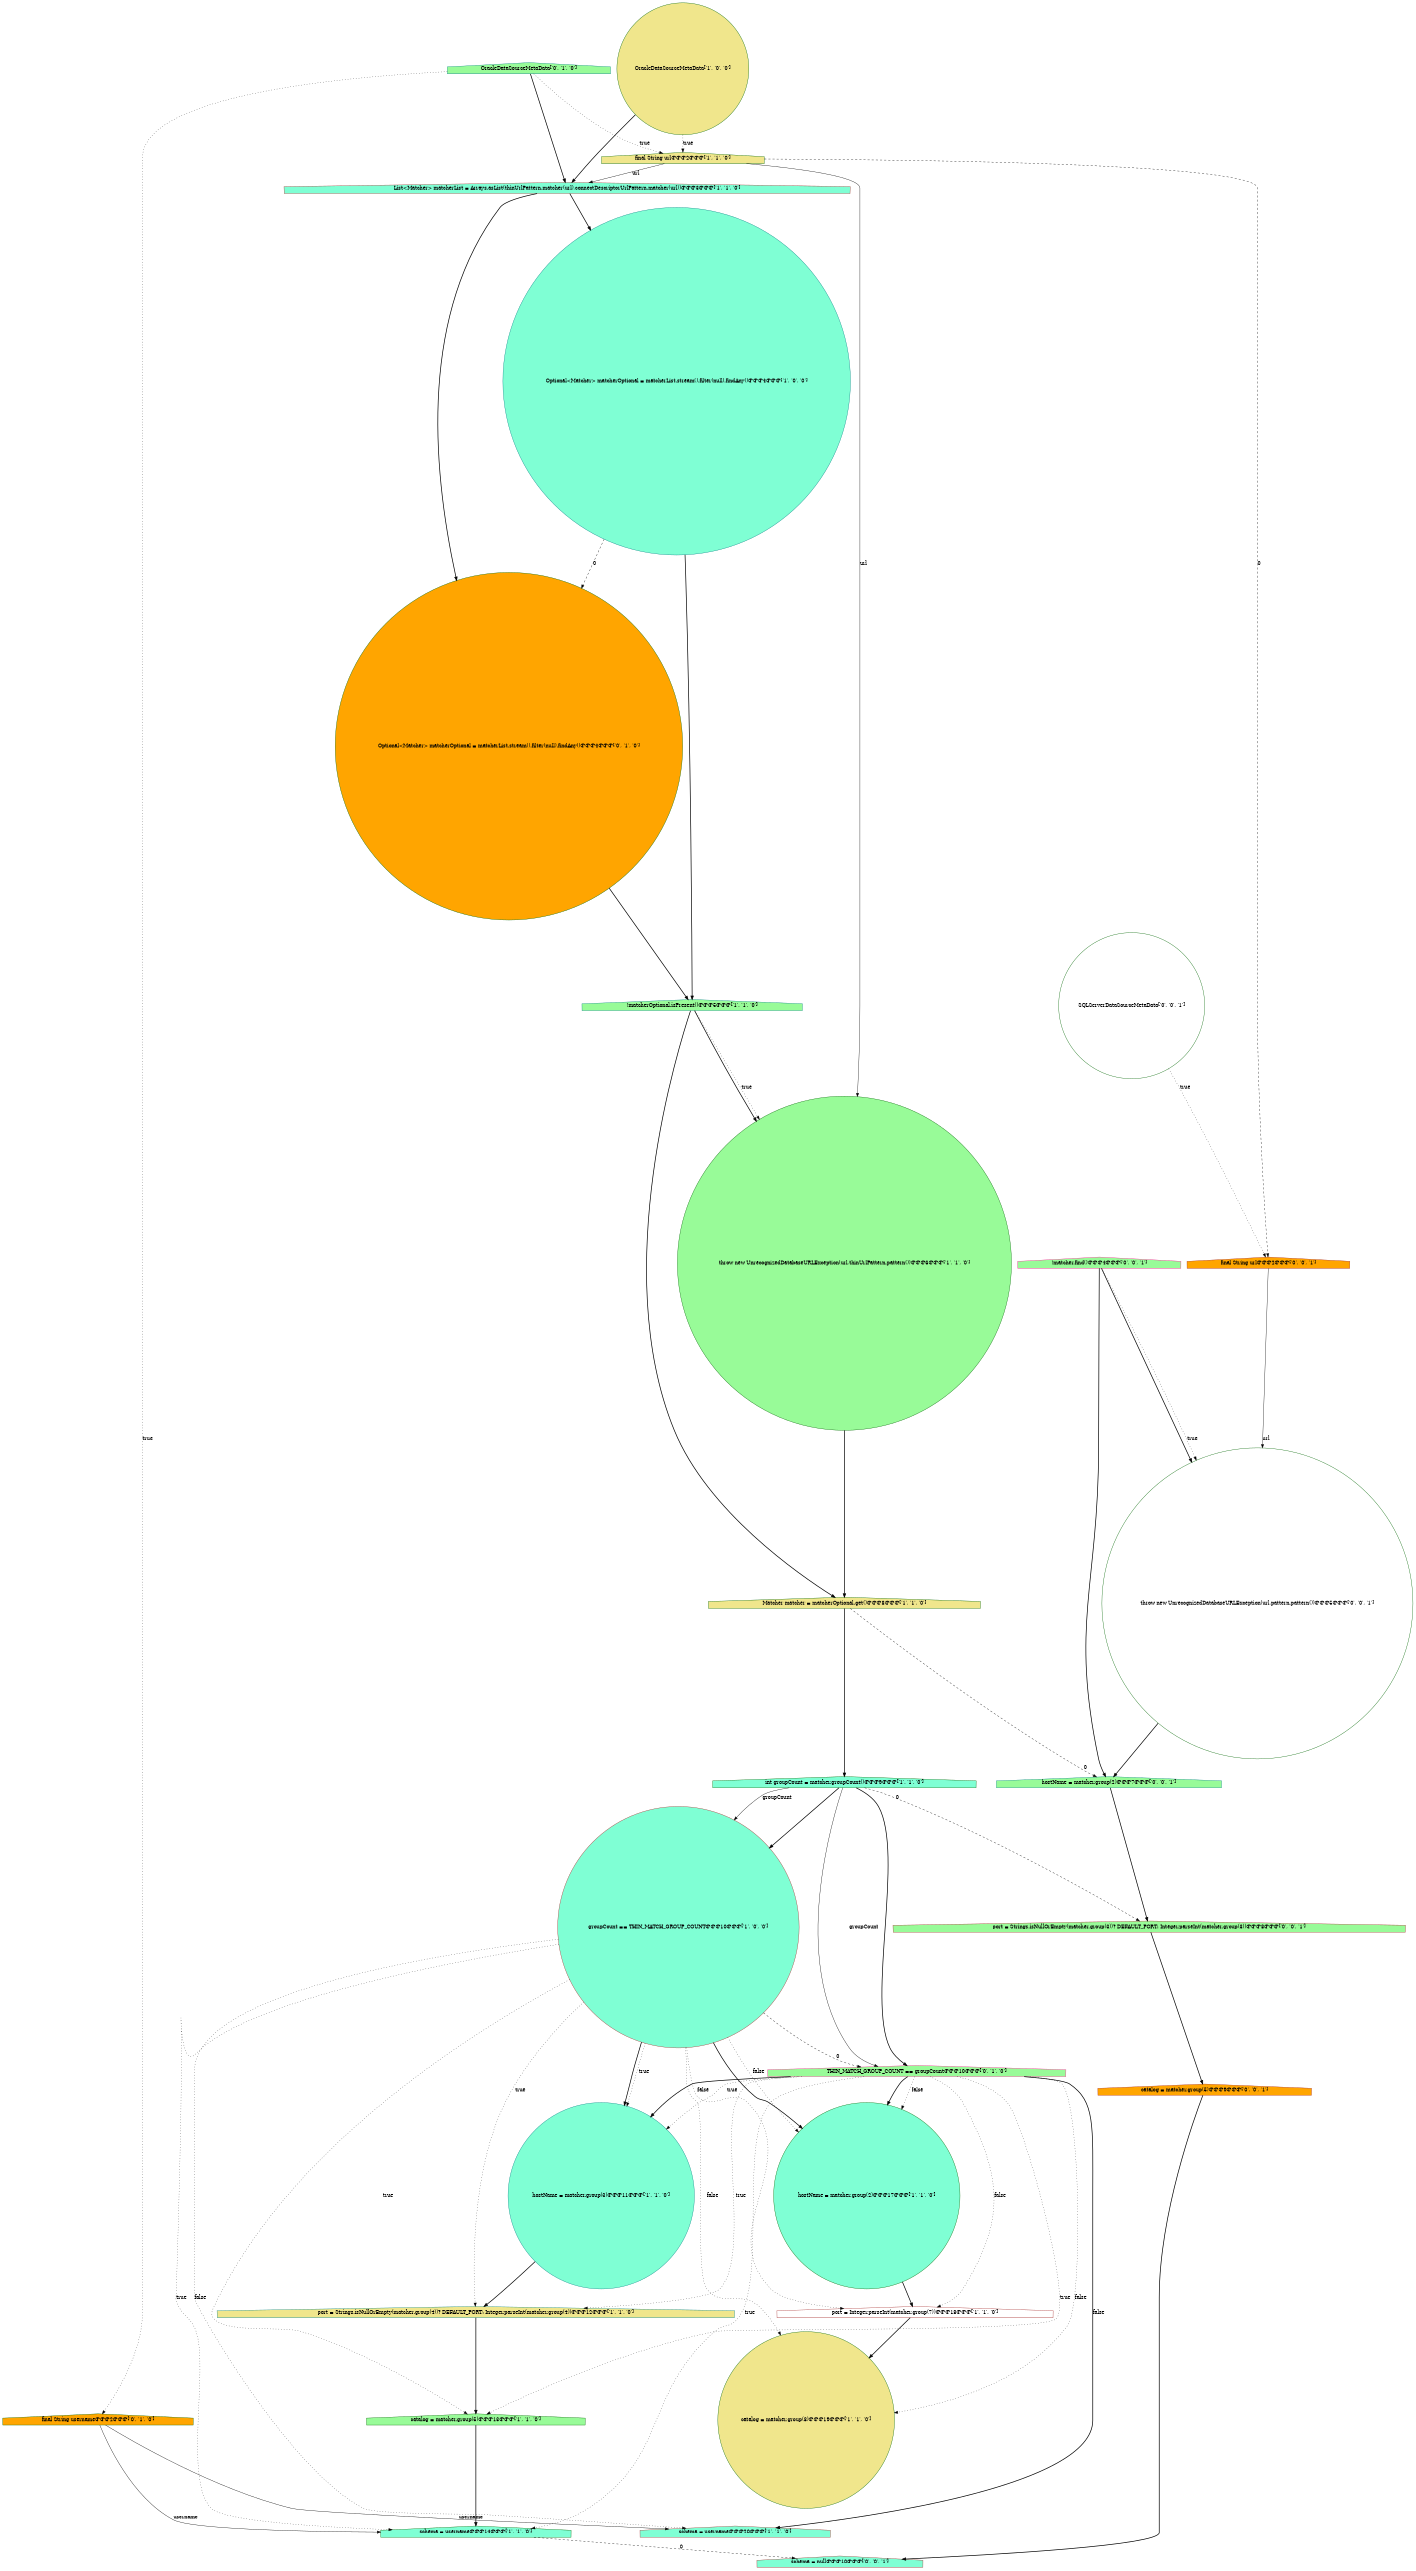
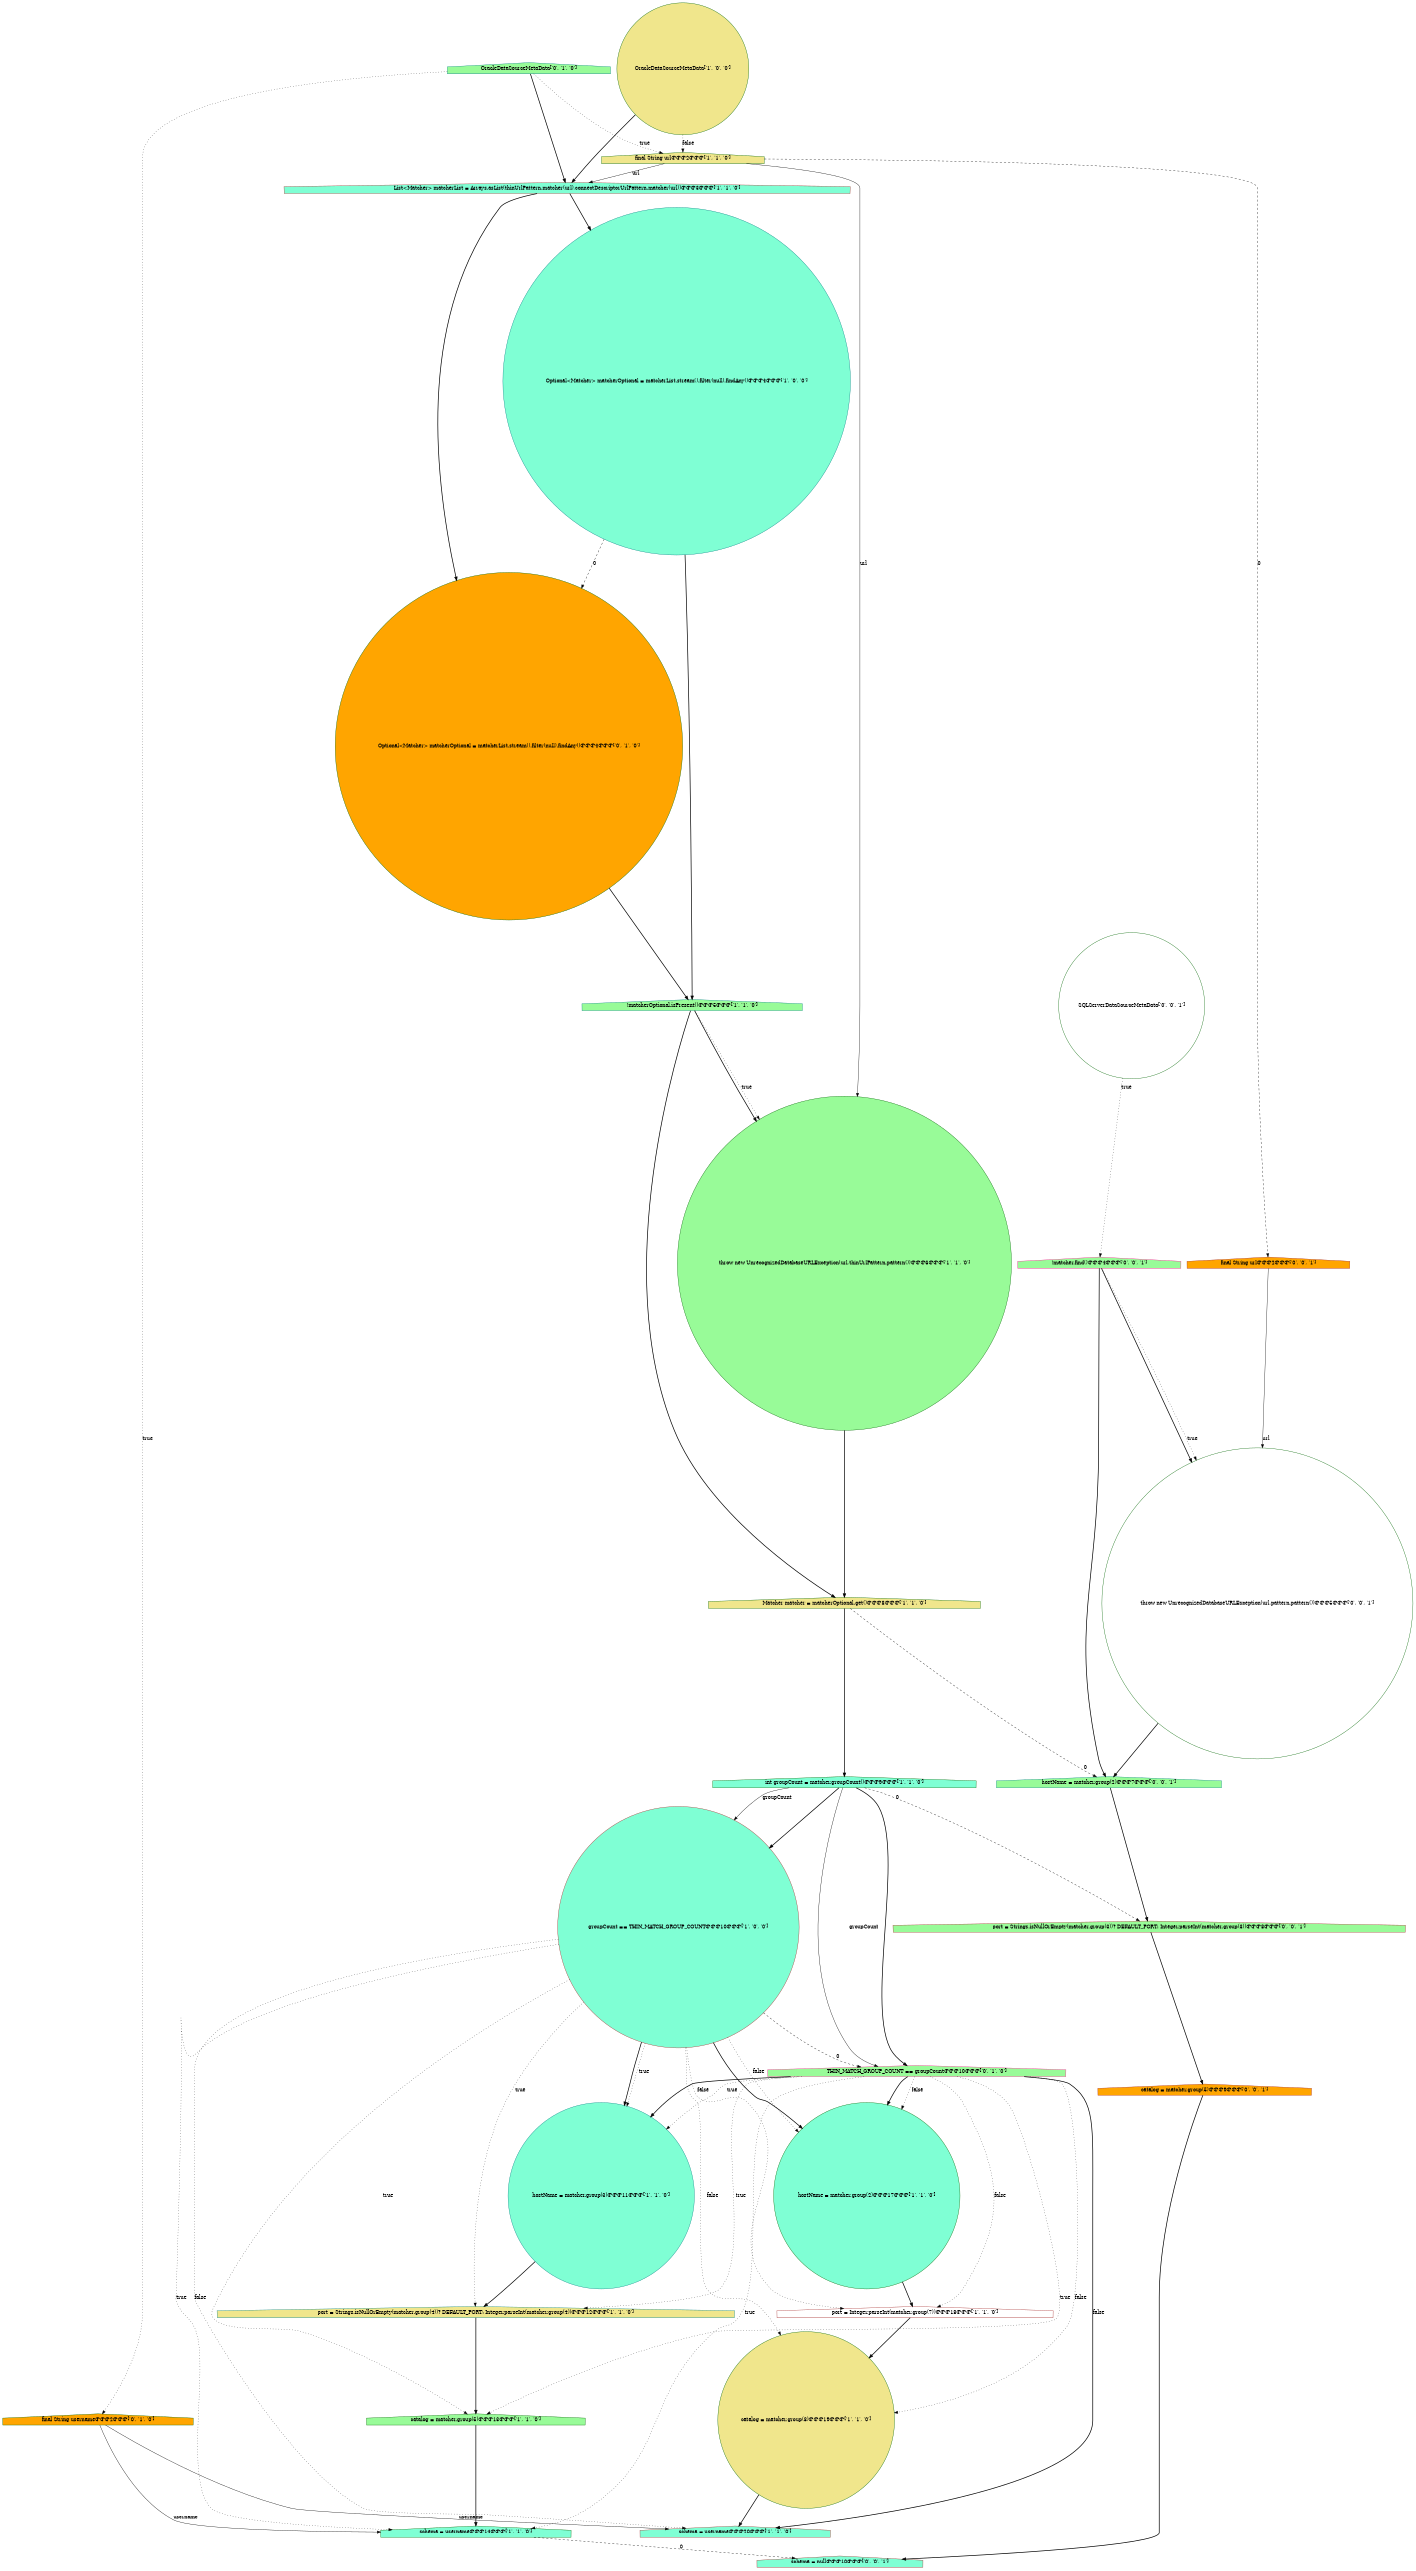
edge "OracleDataSourceMetaData['1', '0', '0']" -> "final String url@@@2@@@['1', '1', '0']": label "true" -> "false"
edge "SQLServerDataSourceMetaData['0', '0', '1']" -> "final String url@@@2@@@['0', '0', '1']": now "SQLServerDataSourceMetaData['0', '0', '1']" -> "!matcher.find()@@@4@@@['0', '0', '1']"
edge "catalog = matcher.group(8)@@@19@@@['1', '1', '0']" -> "schema = username@@@20@@@['1', '1', '0']": added
